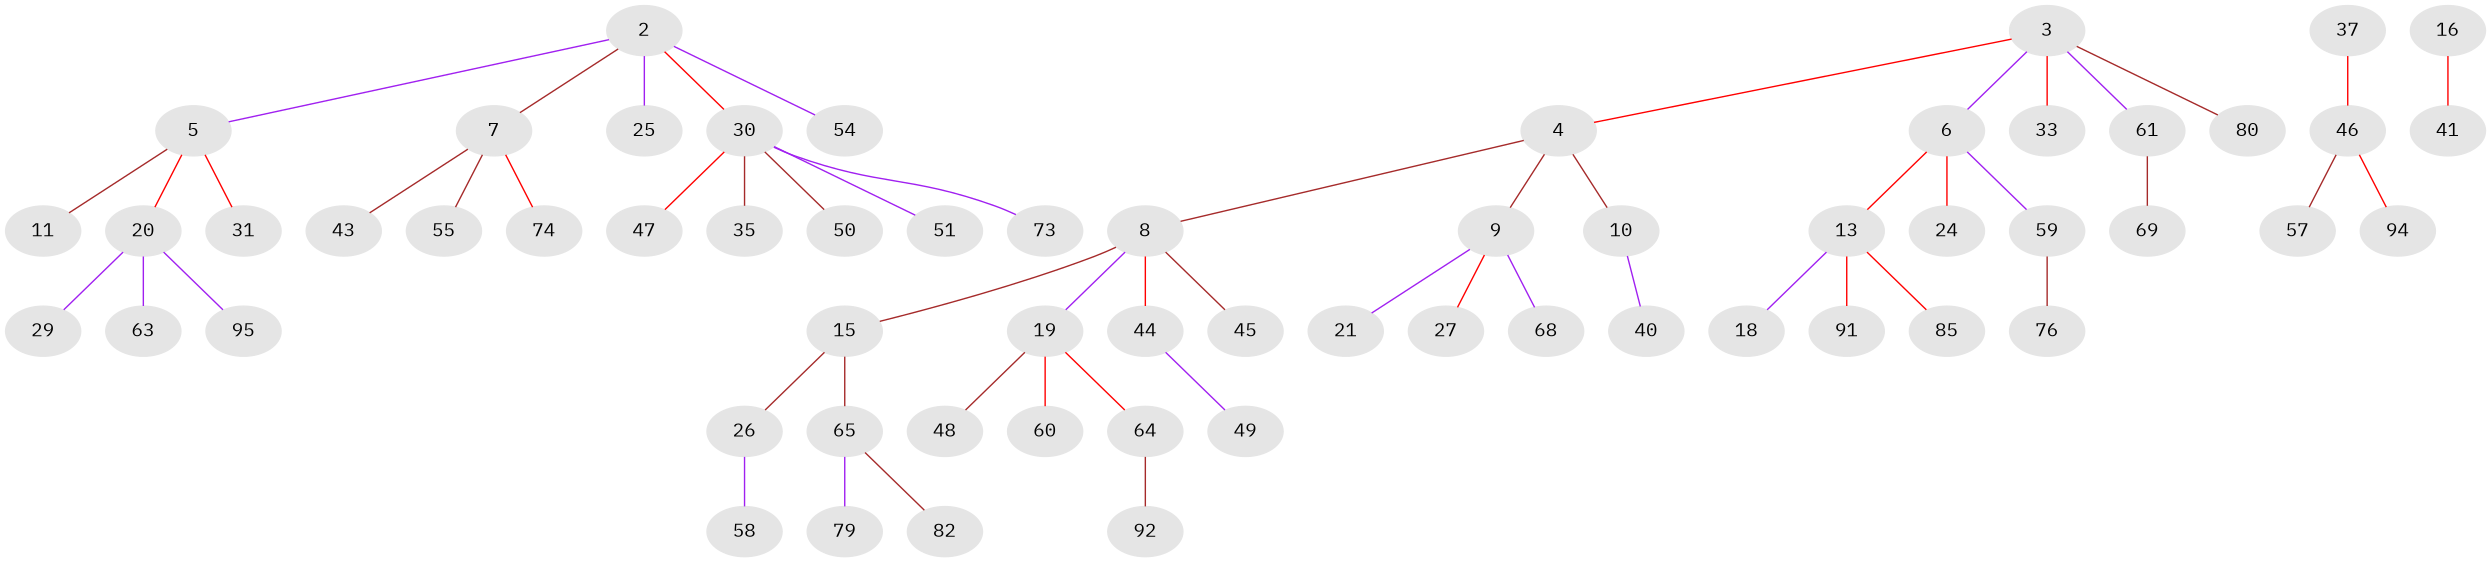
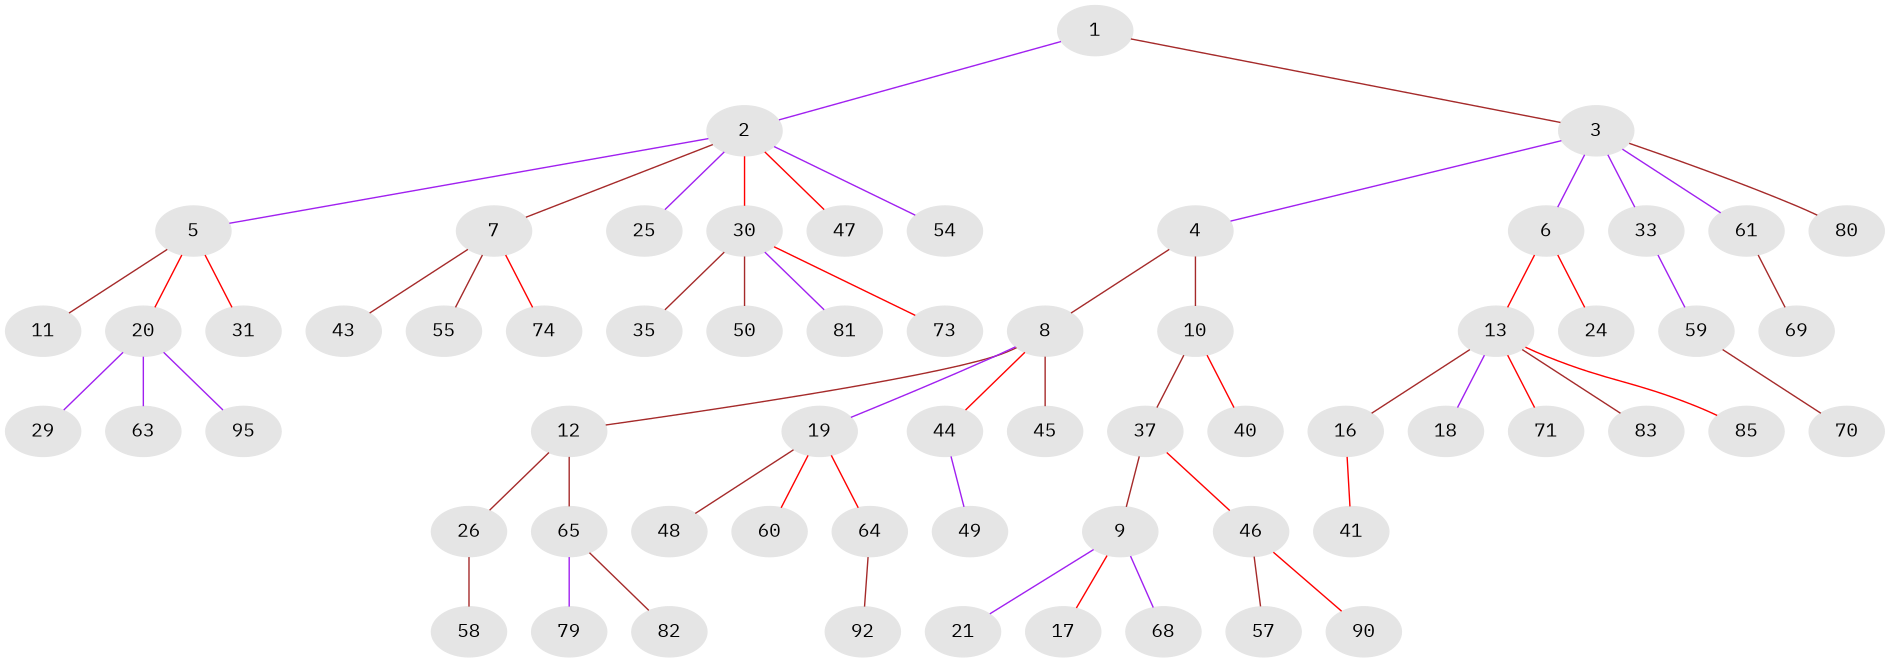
node "1": added
edge "3" -- "4": color red -> purple
edge "3" -- "33": color red -> purple
edge "30" -- "47": now "2" -- "47"
edge "30" -- "73": color purple -> red
edge "4" -- "9": now "37" -- "9"
edge "6" -- "59": now "33" -- "59"
node "51": label "51" -> "81"
node "94": label "94" -> "90"
edge "10" -- "40": color purple -> red
node "15": label "15" -> "12"
node "27": label "27" -> "17"
node "91": label "91" -> "71"
node "76": label "76" -> "70"
edge "10" -- "37": added
edge "13" -- "16": added
node "83": added
edge "26" -- "58": color purple -> brown
